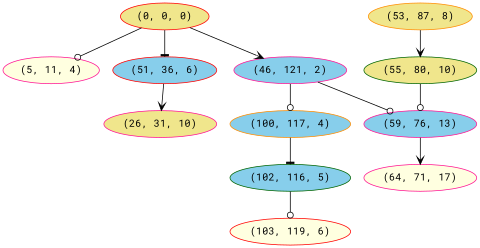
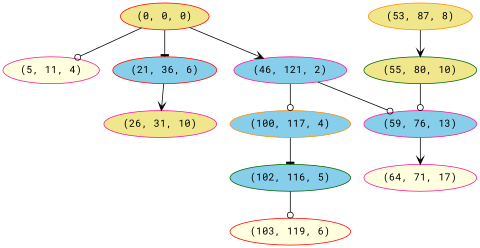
node "(51, 36, 6)": label "(51, 36, 6)" -> "(21, 36, 6)"
